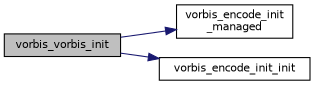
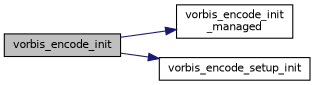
node "vorbis_vorbis_init": label "vorbis_vorbis_init" -> "vorbis_encode_init"
node "vorbis_encode_init_init": label "vorbis_encode_init_init" -> "vorbis_encode_setup_init"
